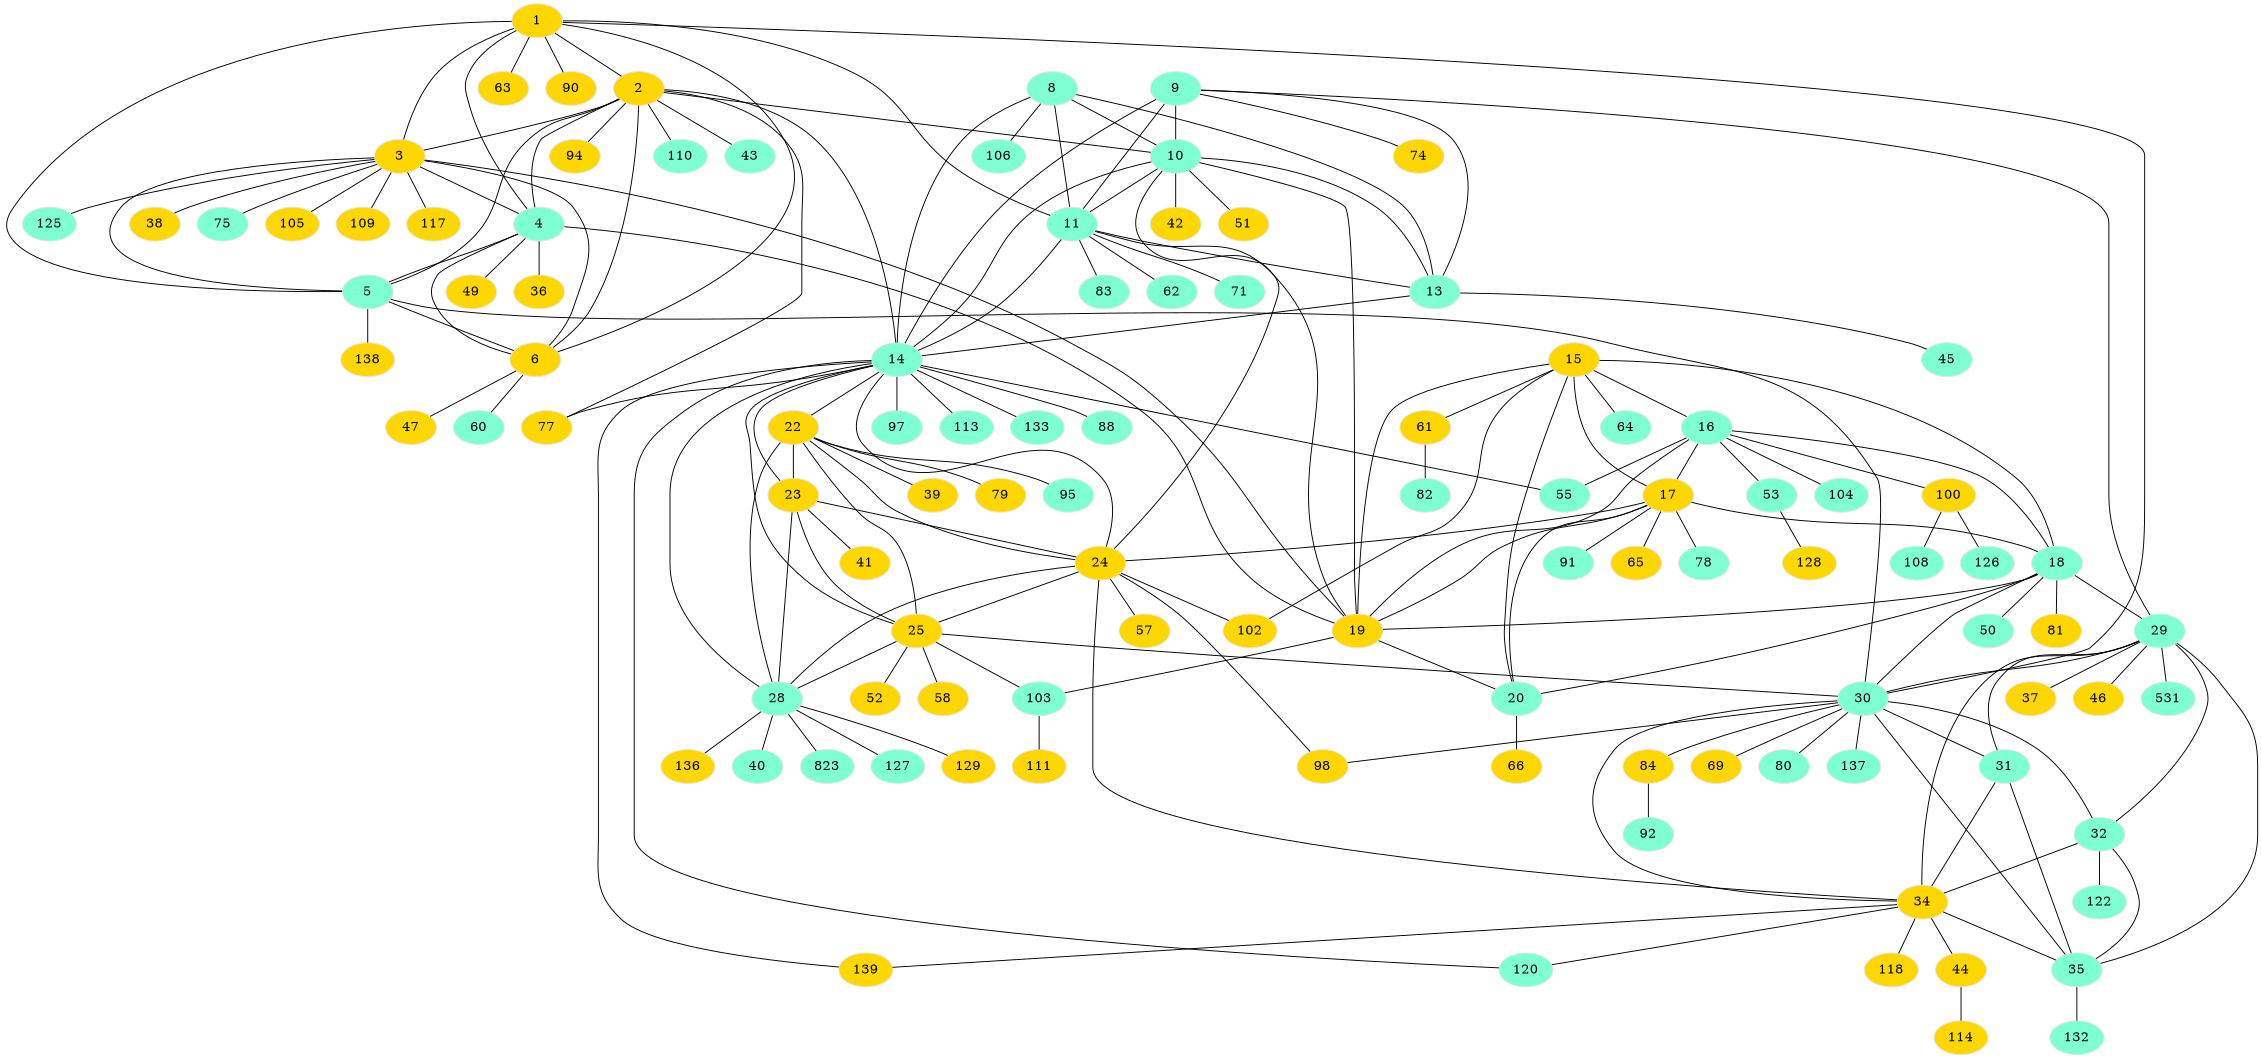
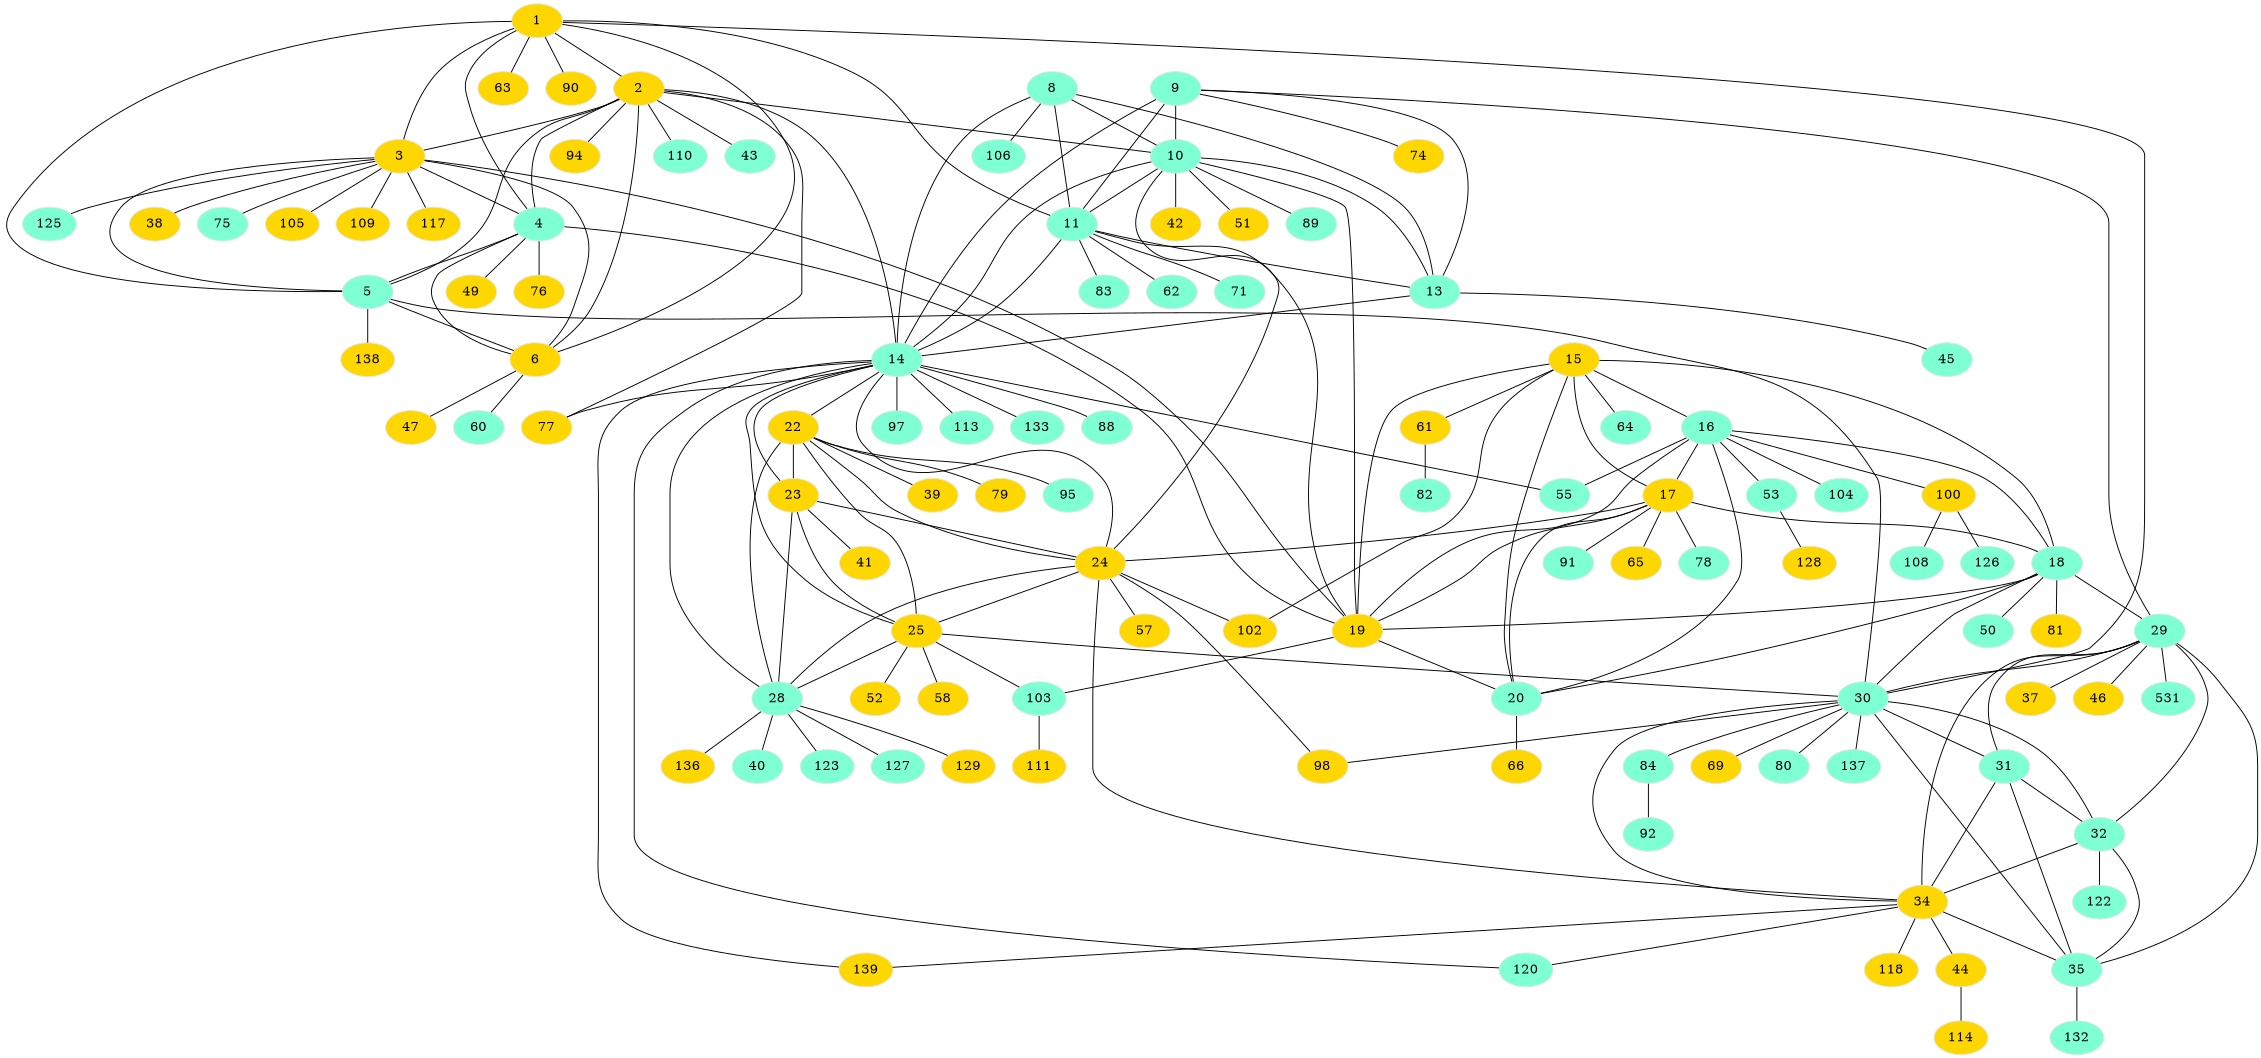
node "89": added
node "36": label "36" -> "76"
edge "16" -- "20": added
node "823": label "823" -> "123"
node "84": fillcolor gold -> aquamarine
edge "31" -- "32": added
